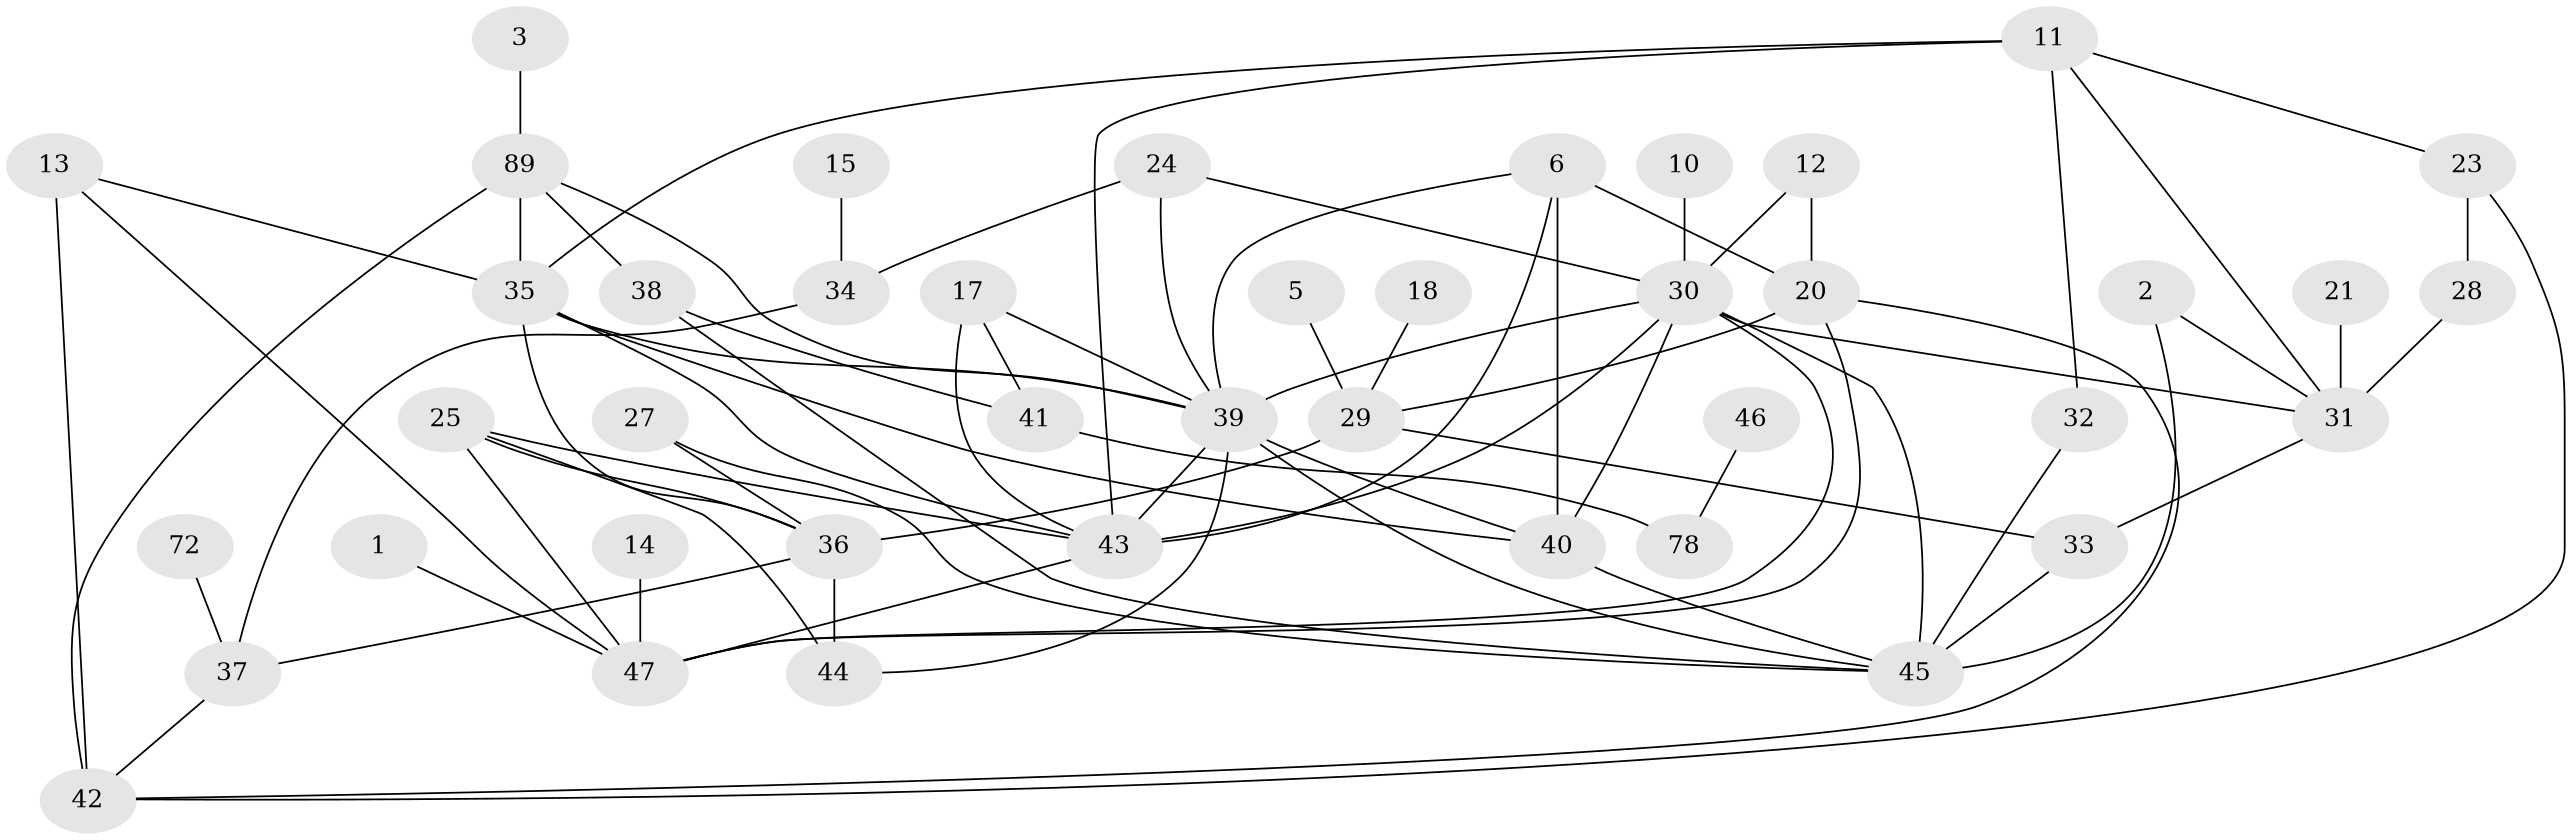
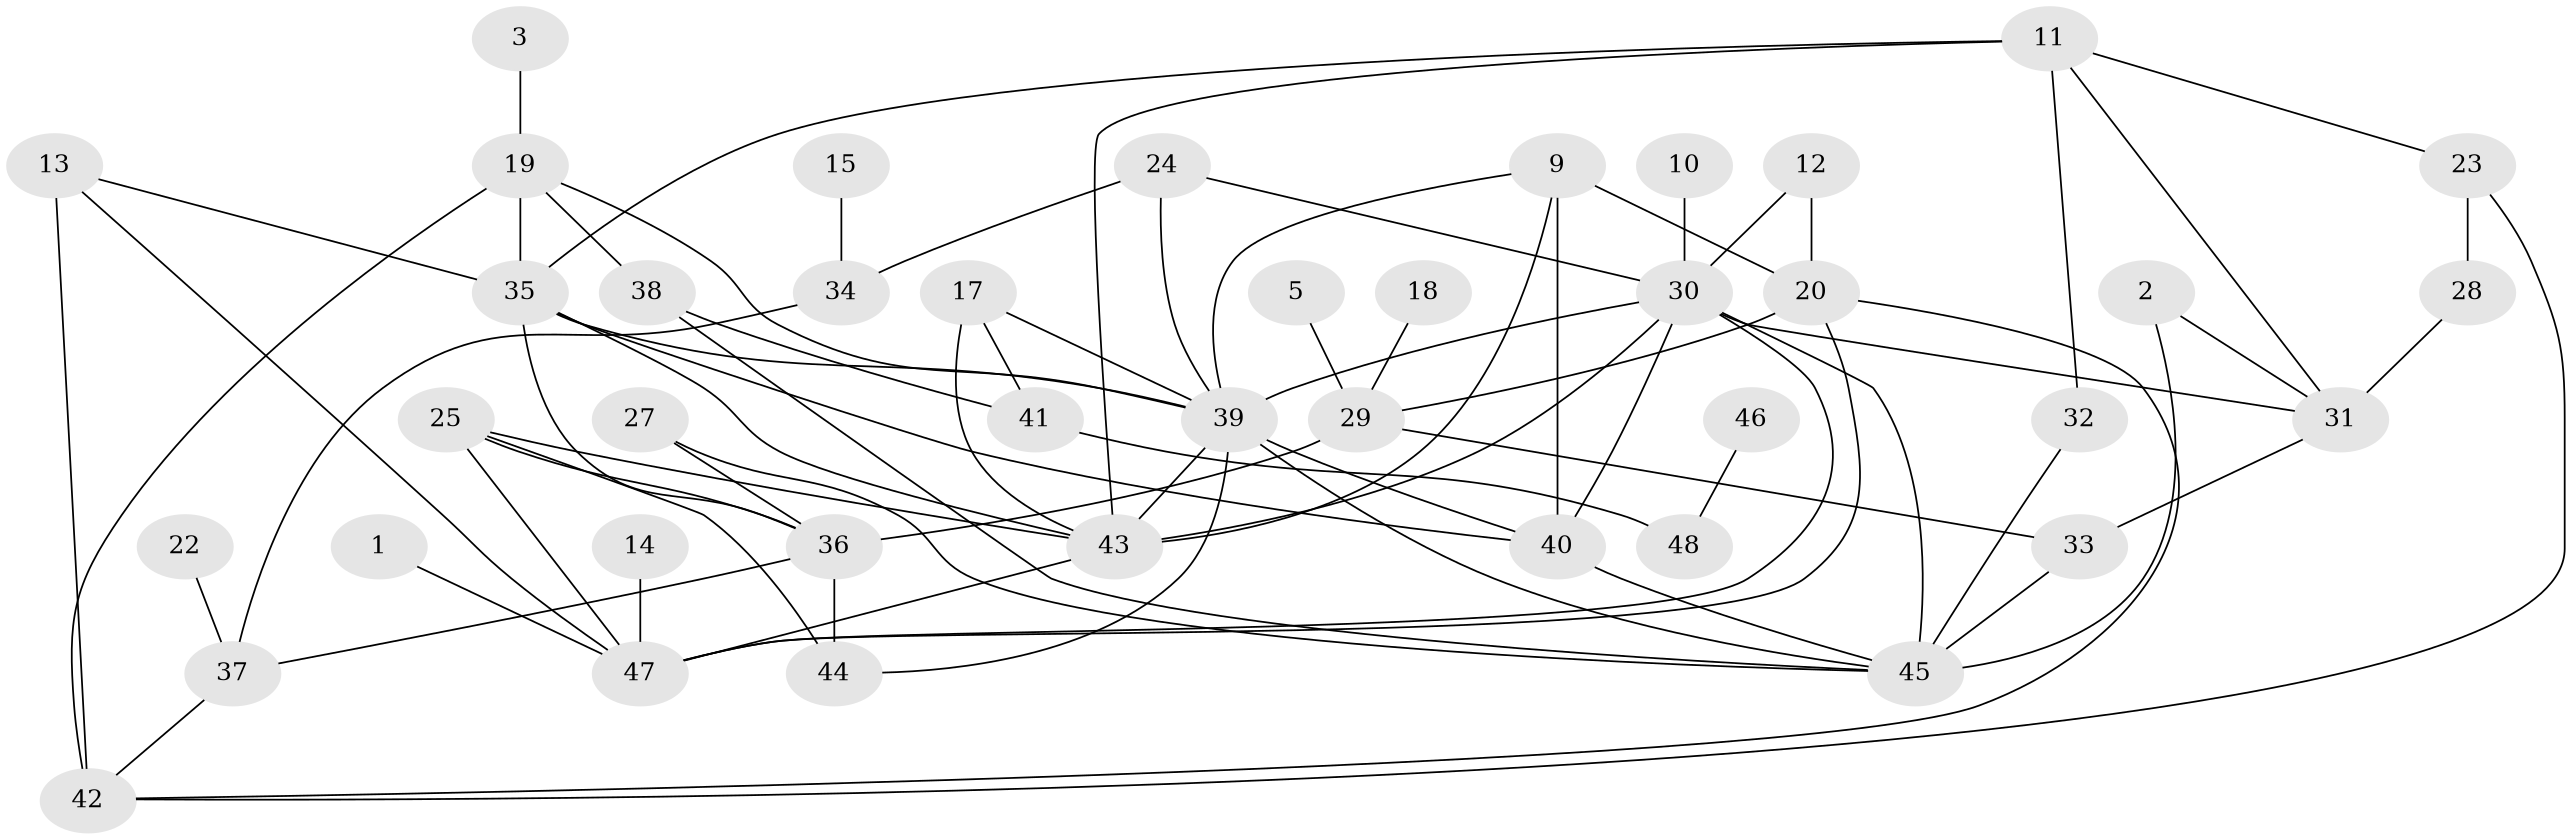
node "89": label "89" -> "19"
node "6": label "6" -> "9"
node "21": removed
node "72": label "72" -> "22"
node "78": label "78" -> "48"
